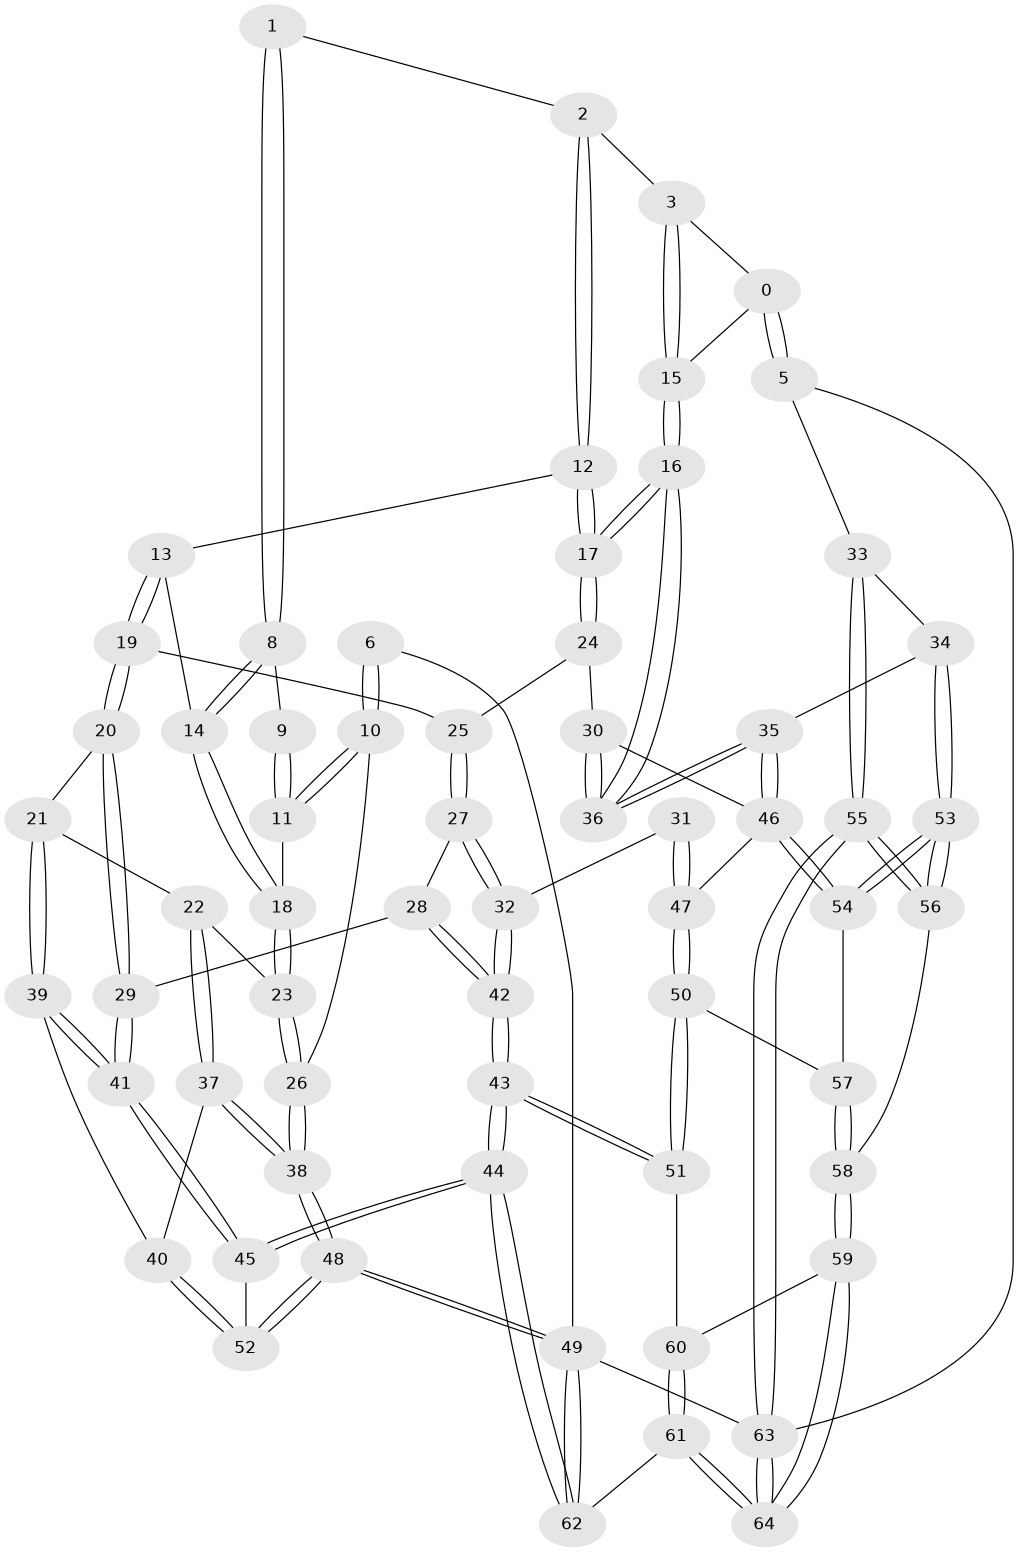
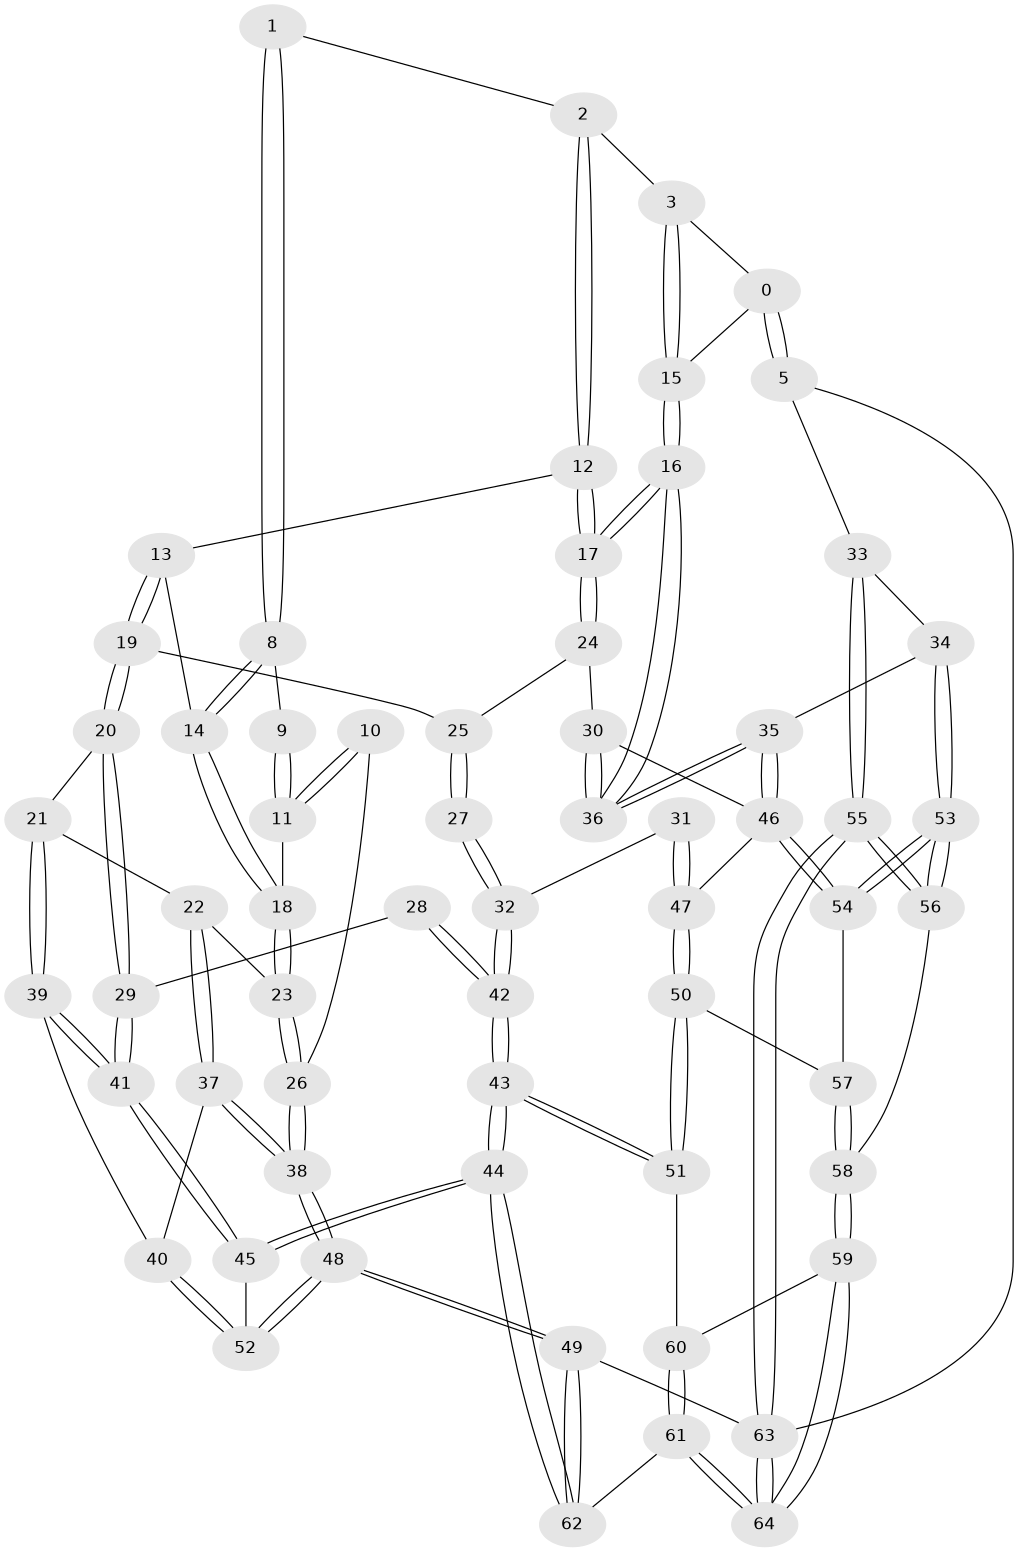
node "6": removed
edge "27" -- "28": removed
